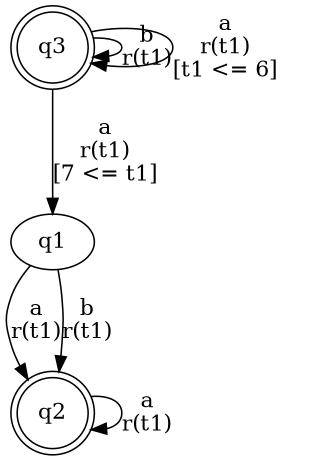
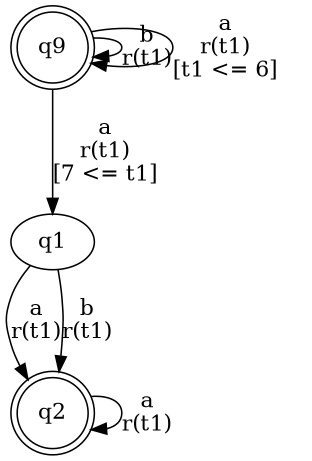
node "q3": label "q3" -> "q9"
